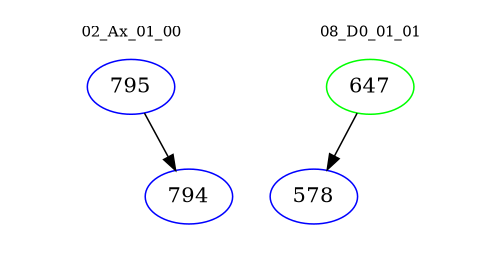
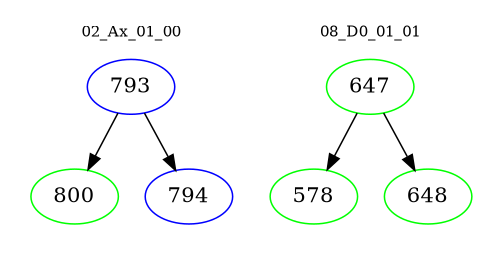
node "795": label "795" -> "793"
node "800": added
node "578": color blue -> green
node "648": added
